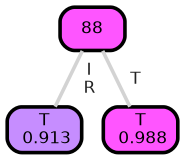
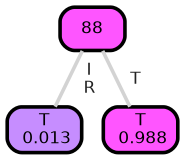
node "T 0.913": label "T 0.913" -> "T 0.013"
